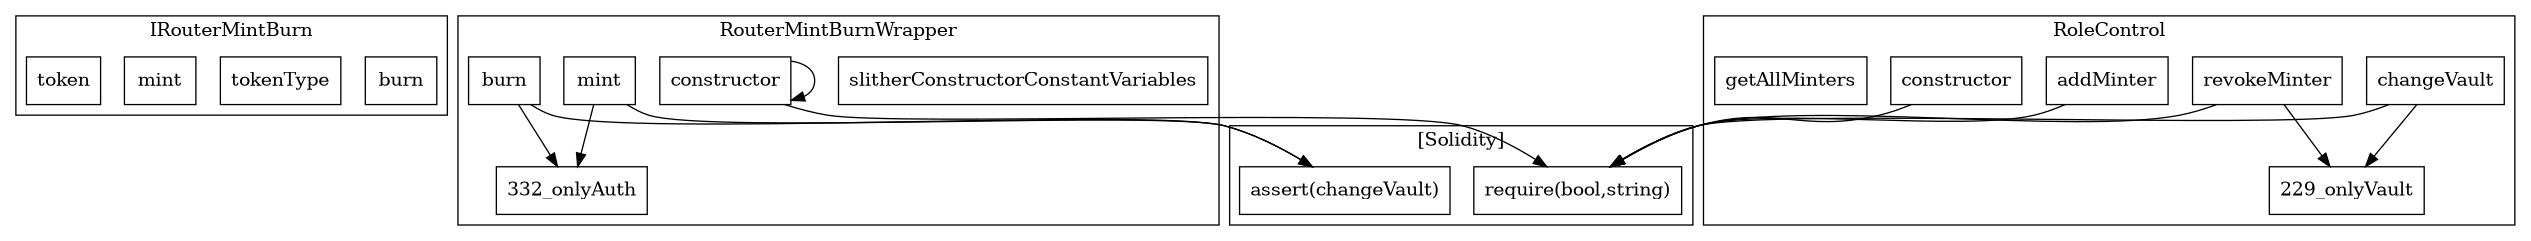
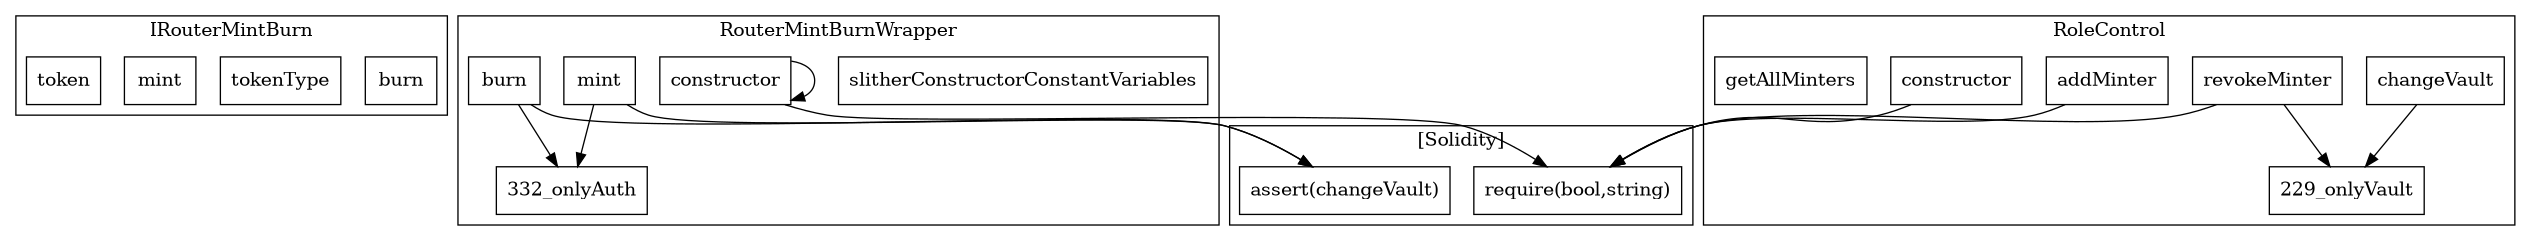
edge "changeVault" -> "require(bool,string)": removed
